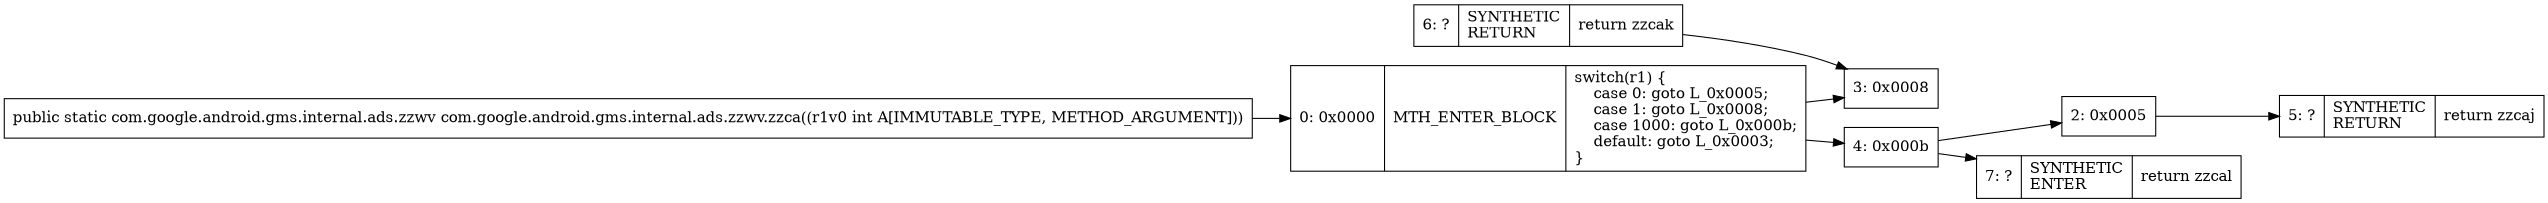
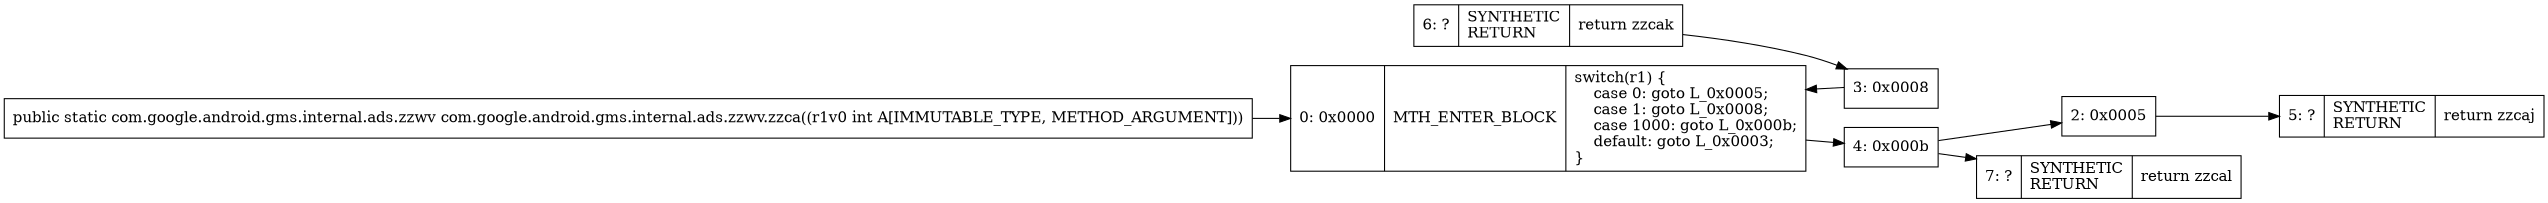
edge "0: 0x0000" -> "3: 0x0008": reversed
node "7: ?": text "ENTER" -> "RETURN"
